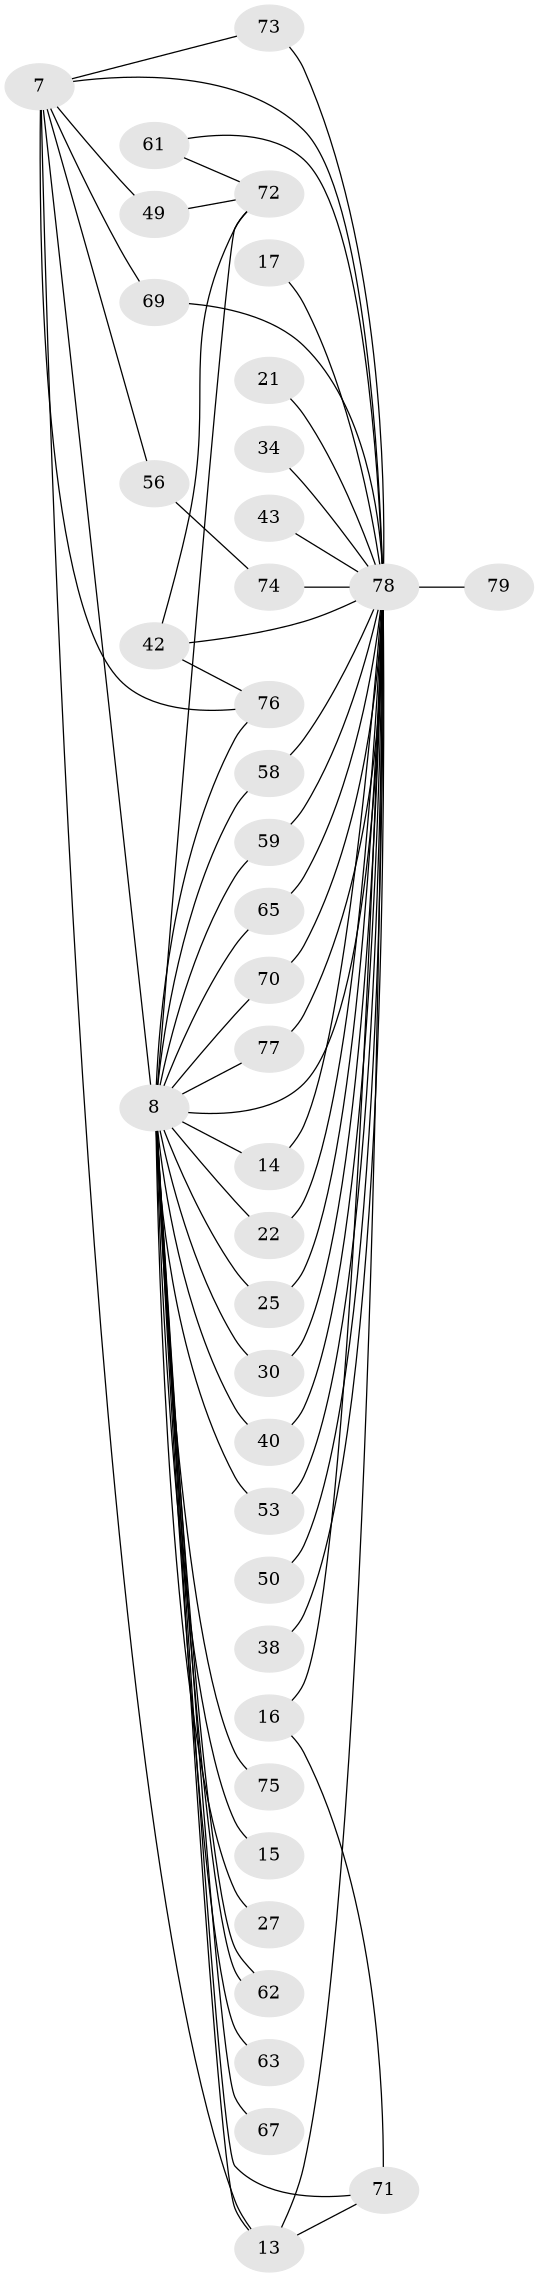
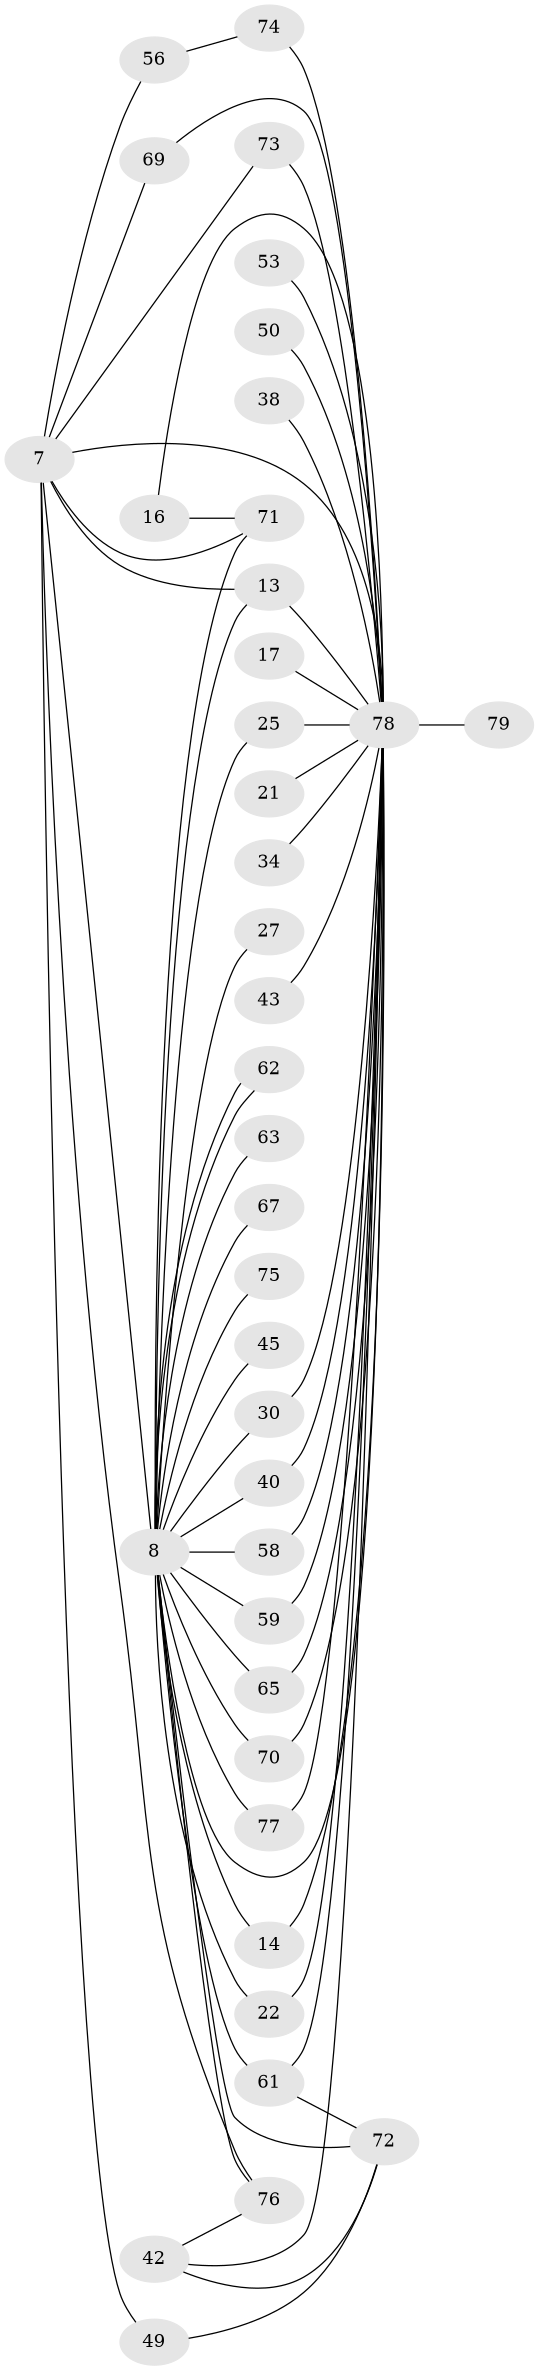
edge "8" -- "53": now "8" -- "61"
node "15": label "15" -> "45"
edge "71" -- "13": now "71" -- "7"
